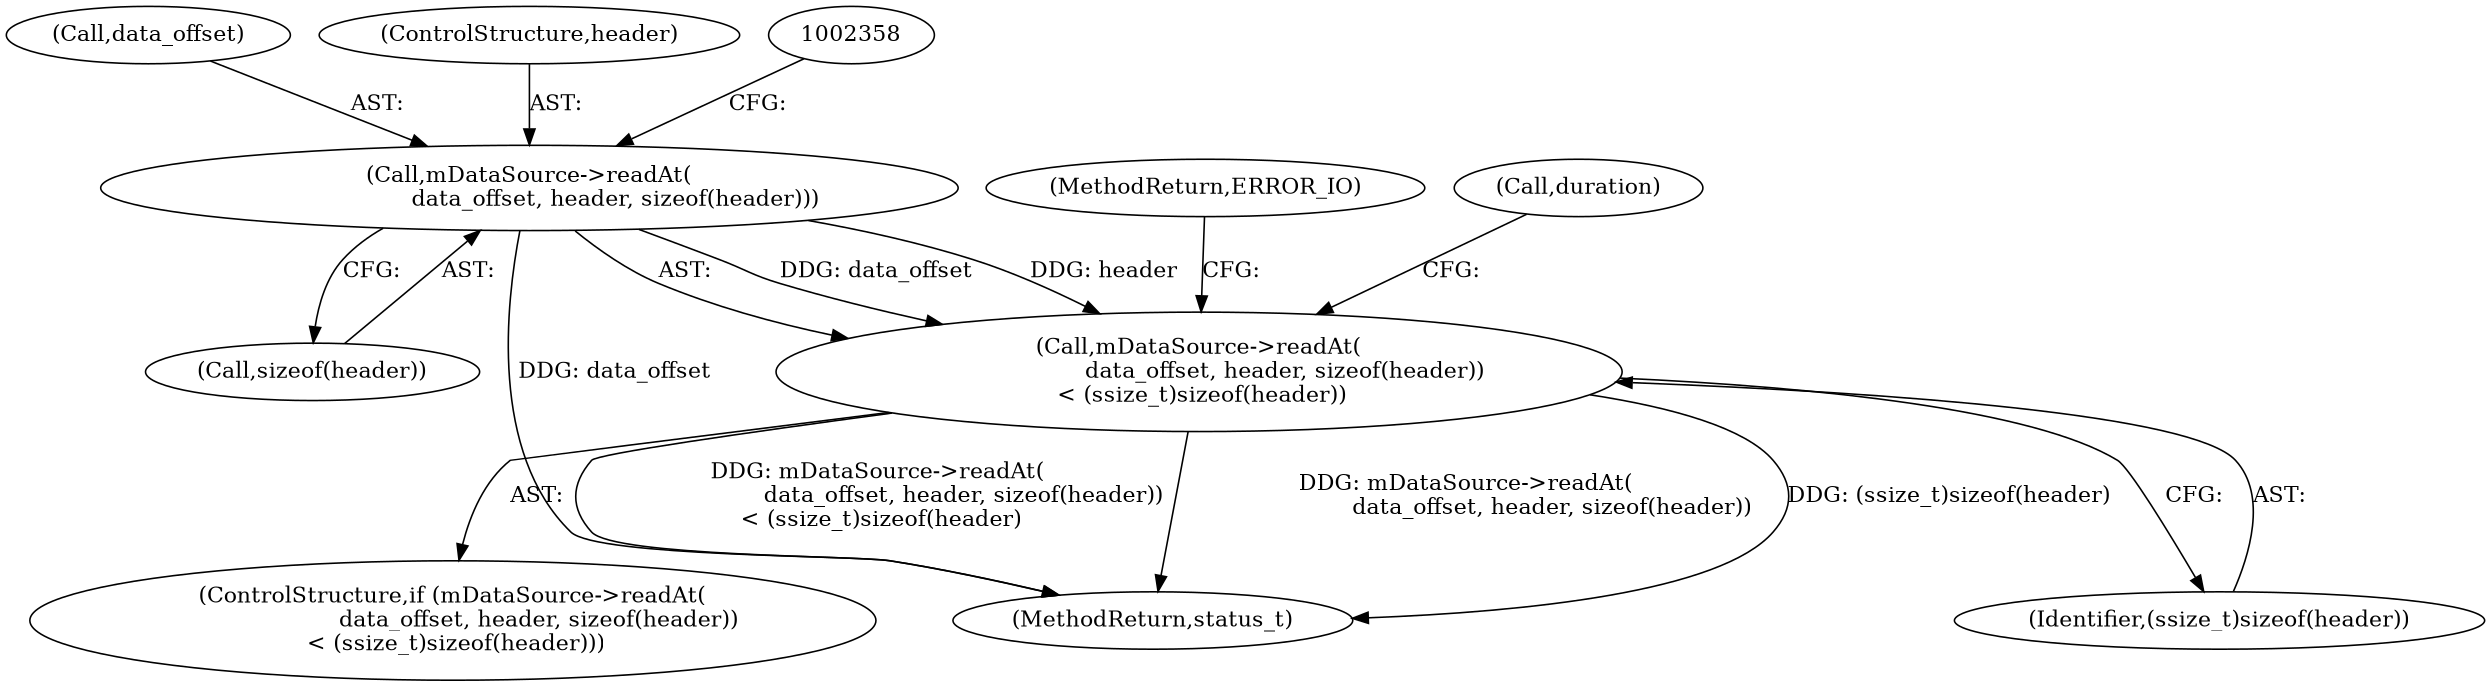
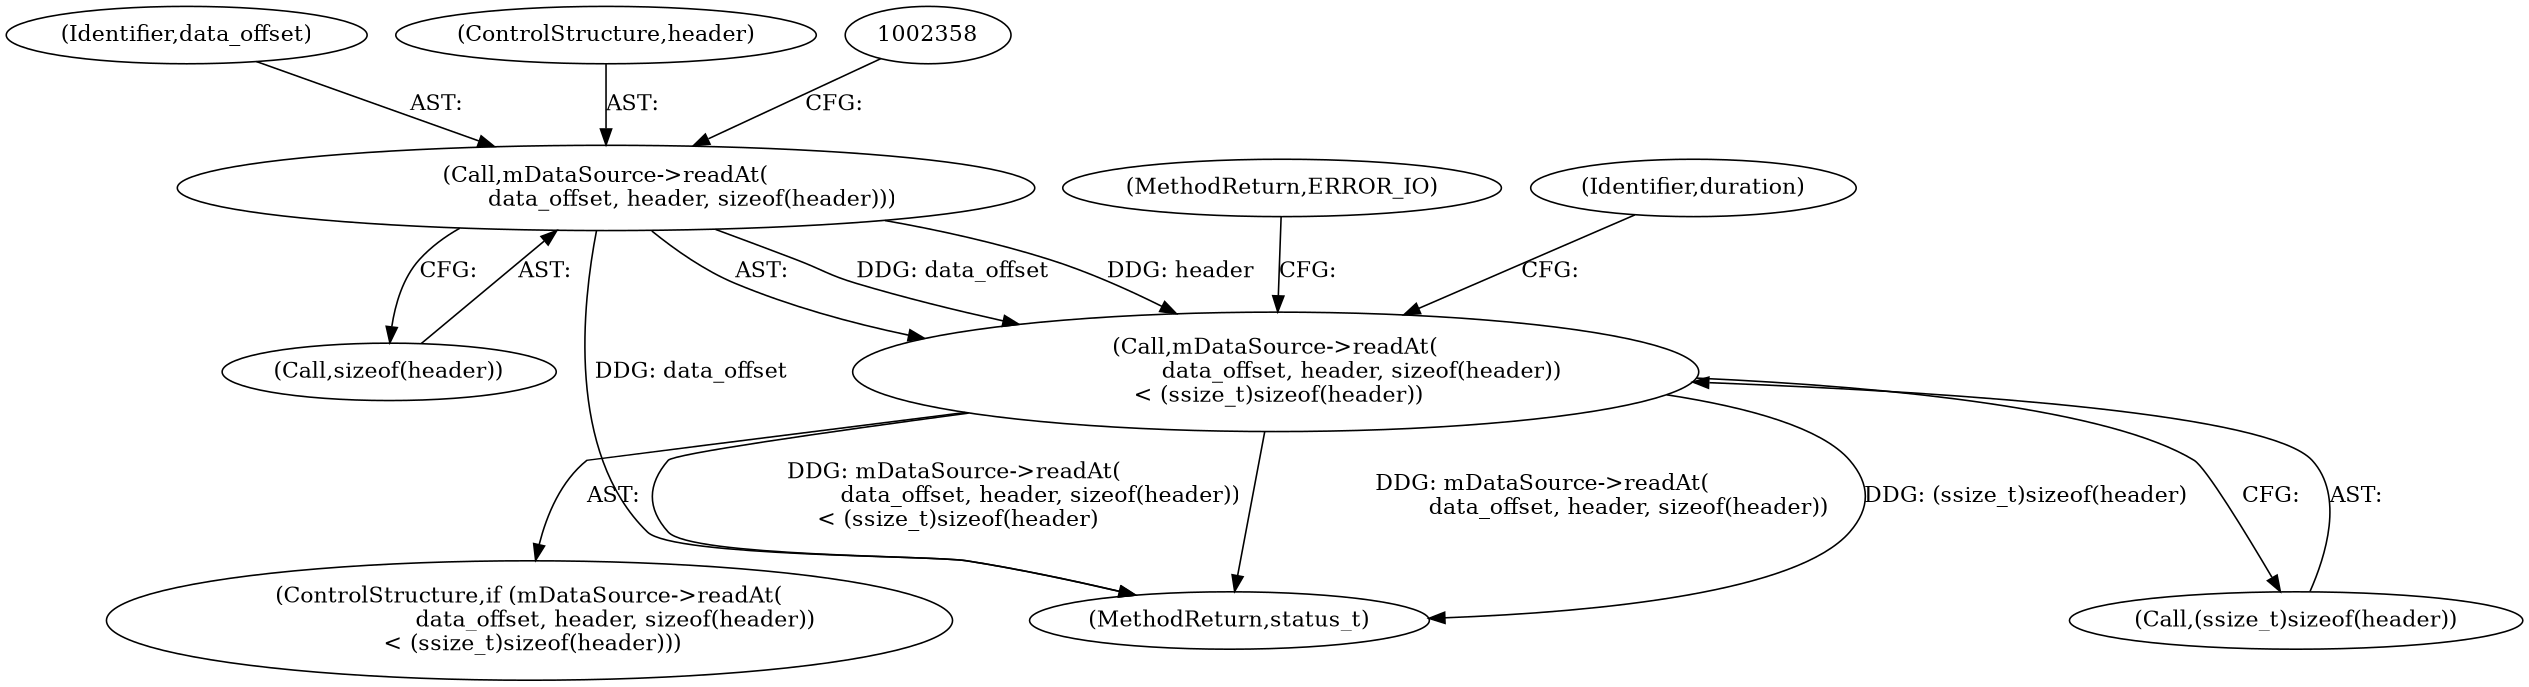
node "(Call,data_offset)": label "(Call,data_offset)" -> "(Identifier,data_offset)"
node "(Call,duration)": label "(Call,duration)" -> "(Identifier,duration)"
node "(Identifier,(ssize_t)sizeof(header))": label "(Identifier,(ssize_t)sizeof(header))" -> "(Call,(ssize_t)sizeof(header))"
